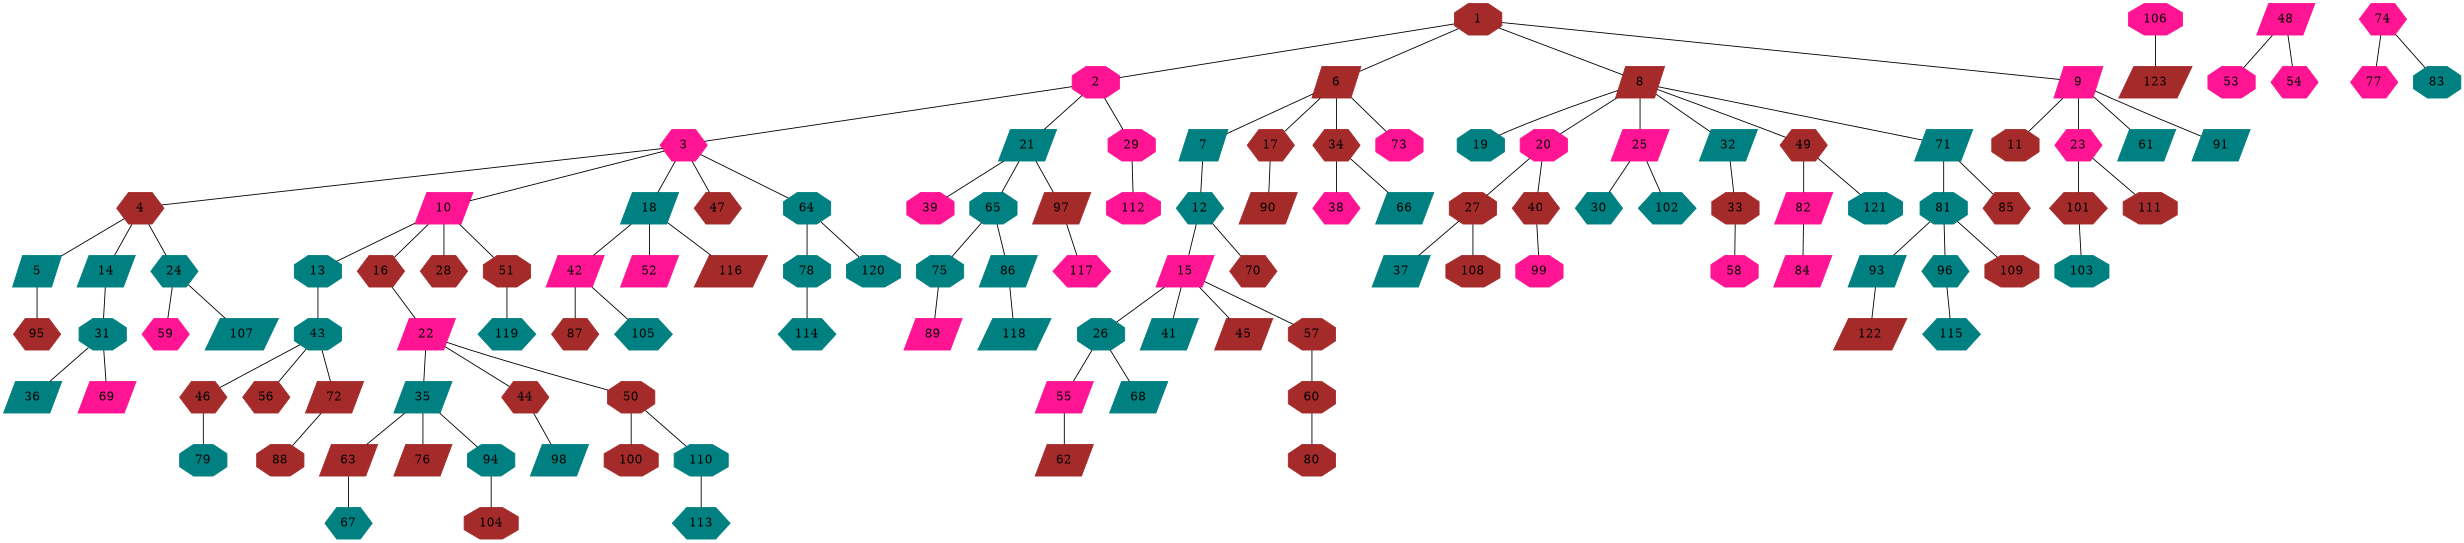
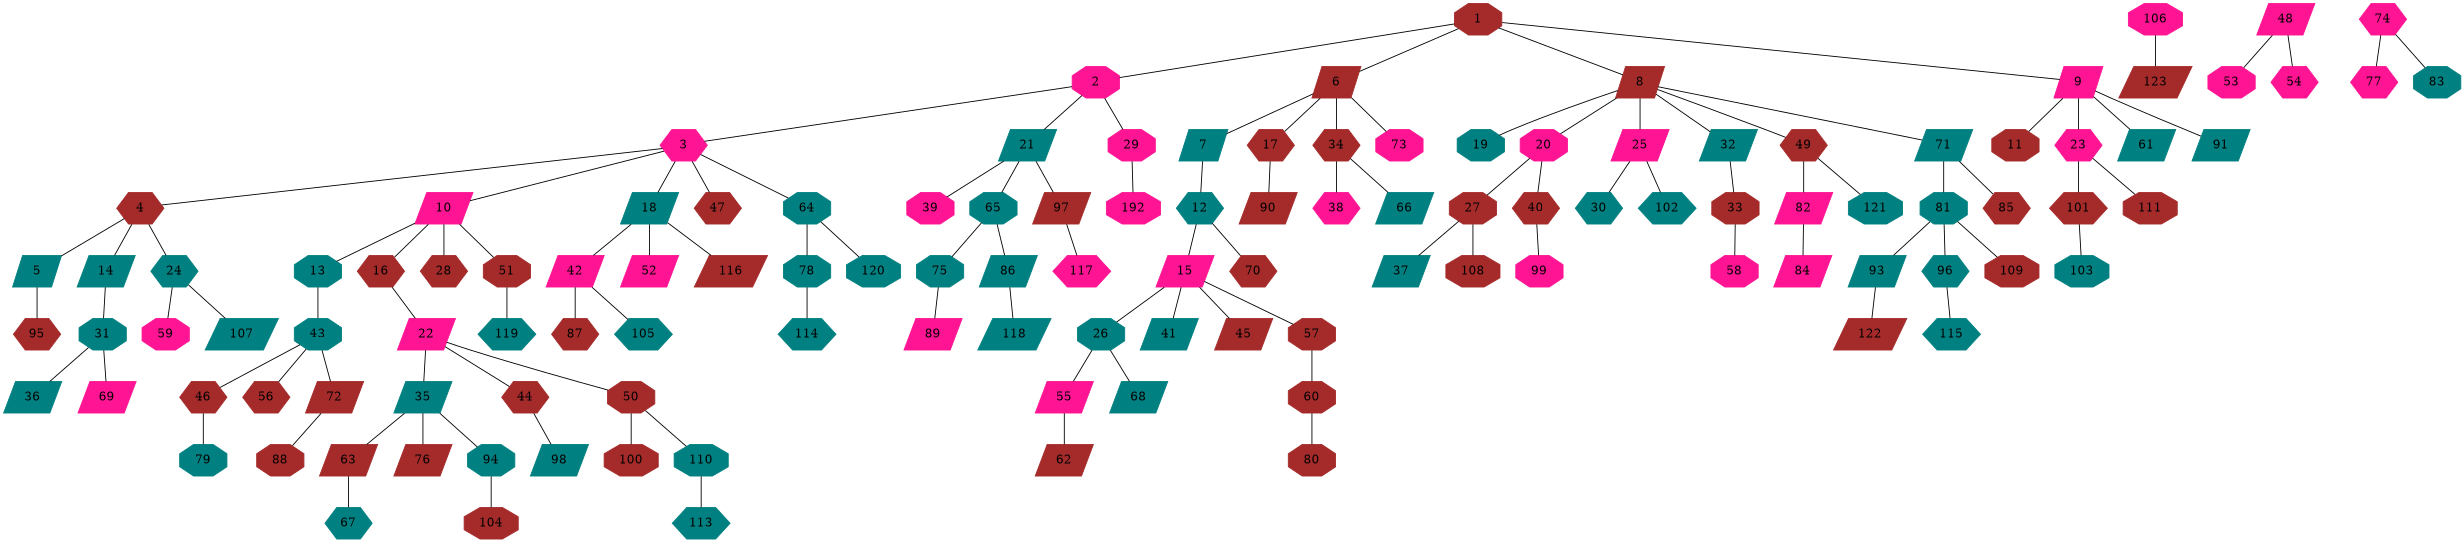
node "112": label "112" -> "192"
node "59": shape hexagon -> octagon
